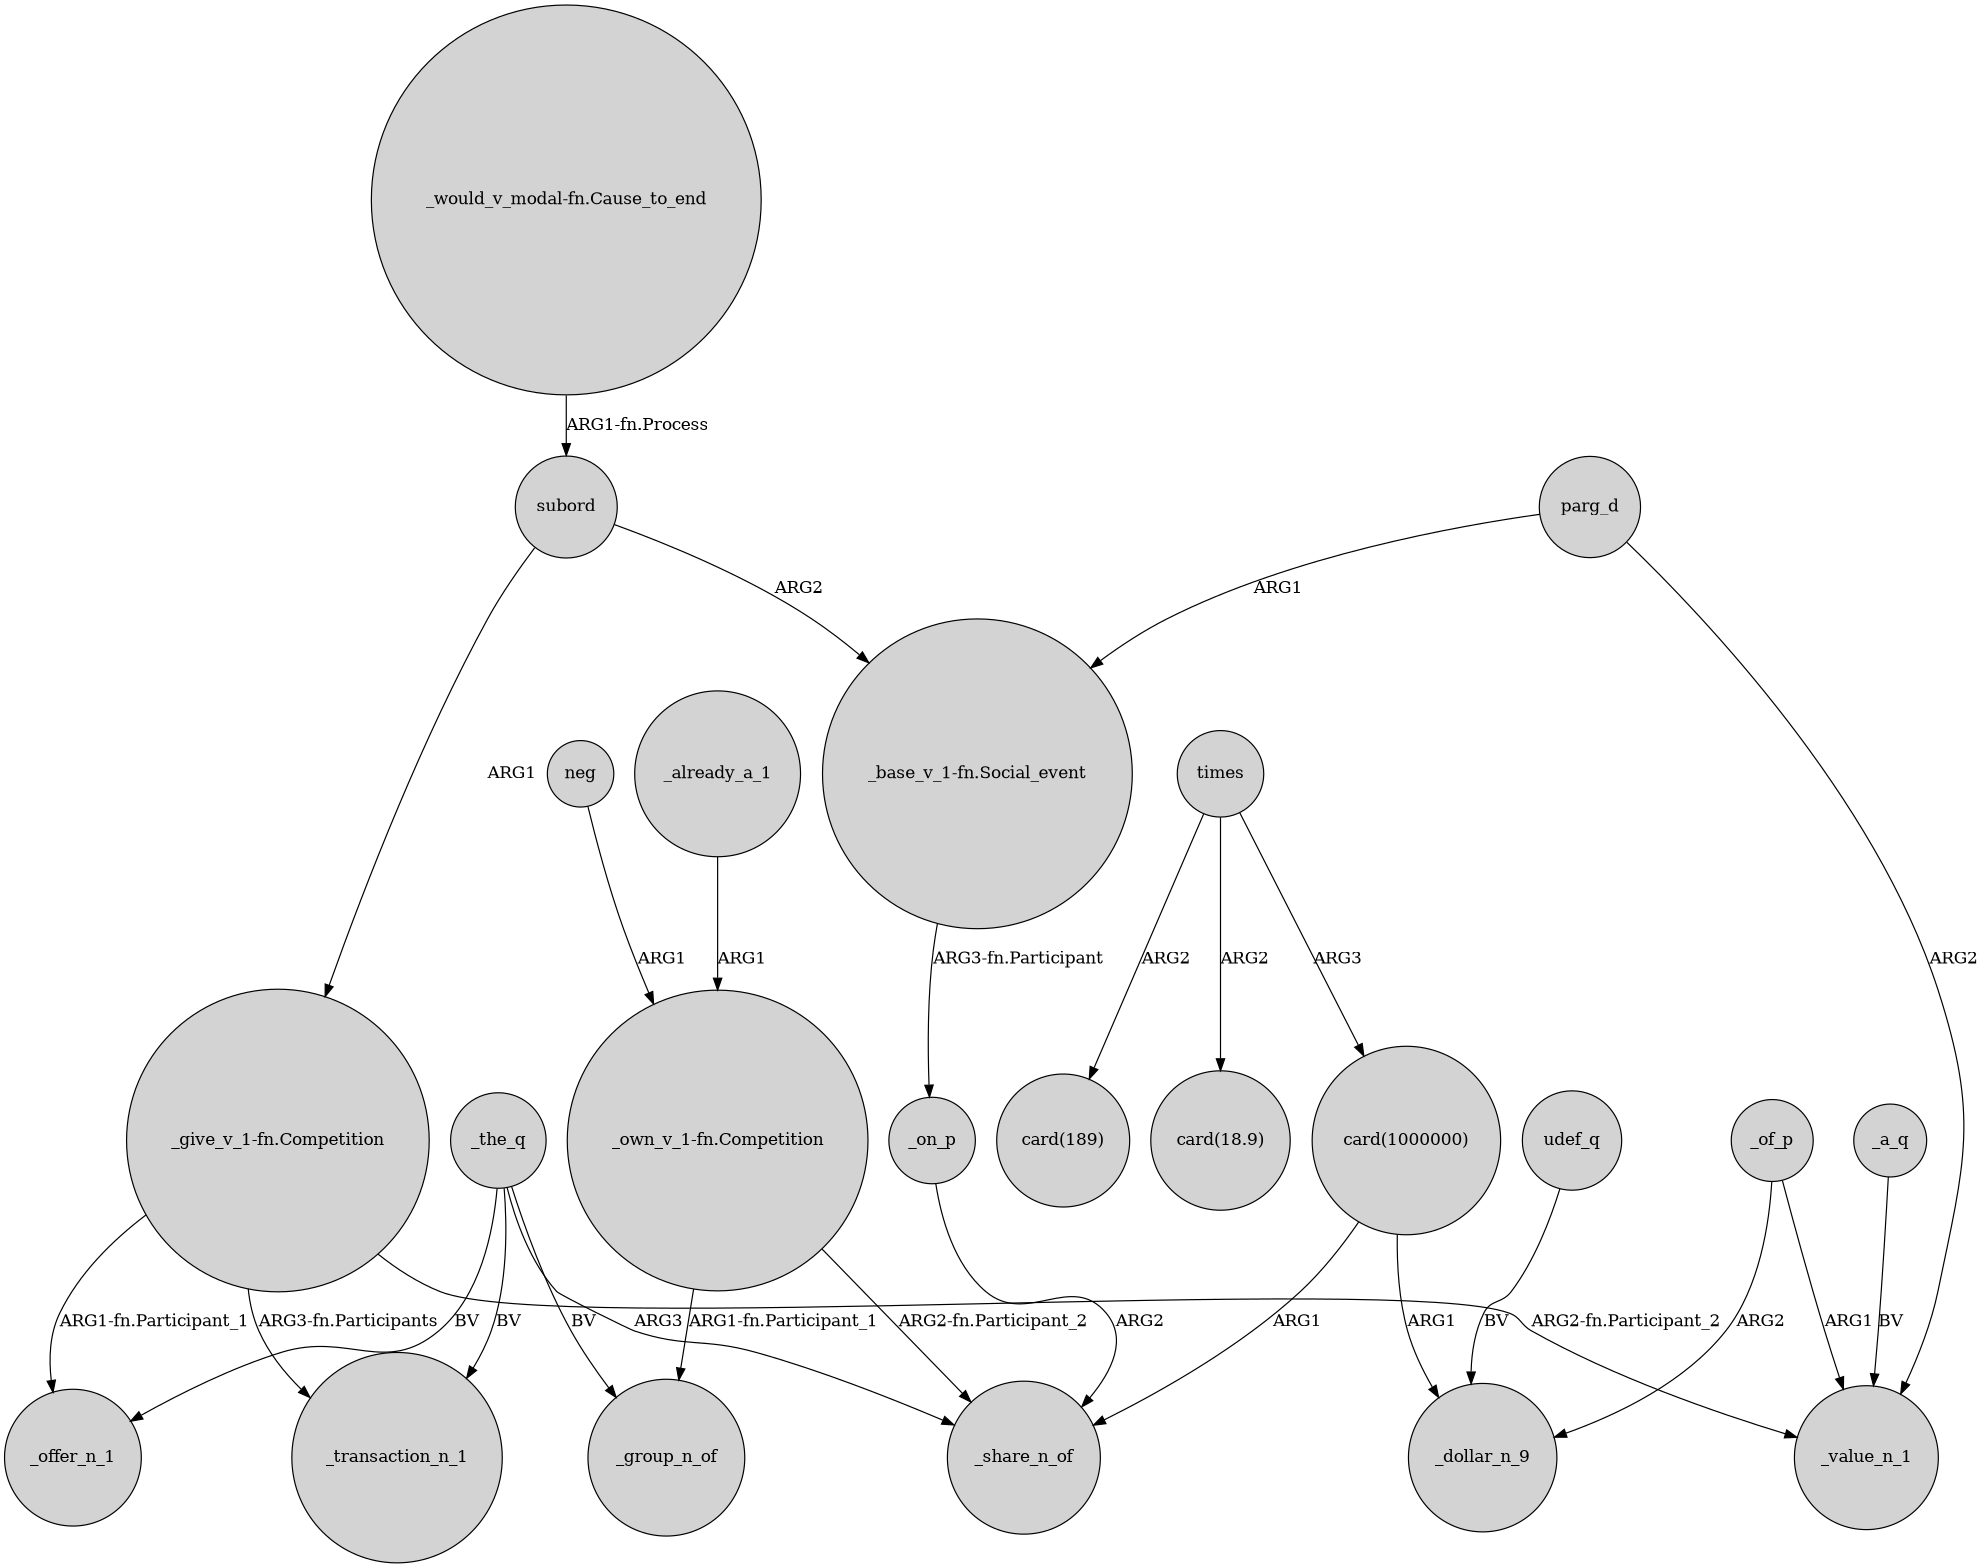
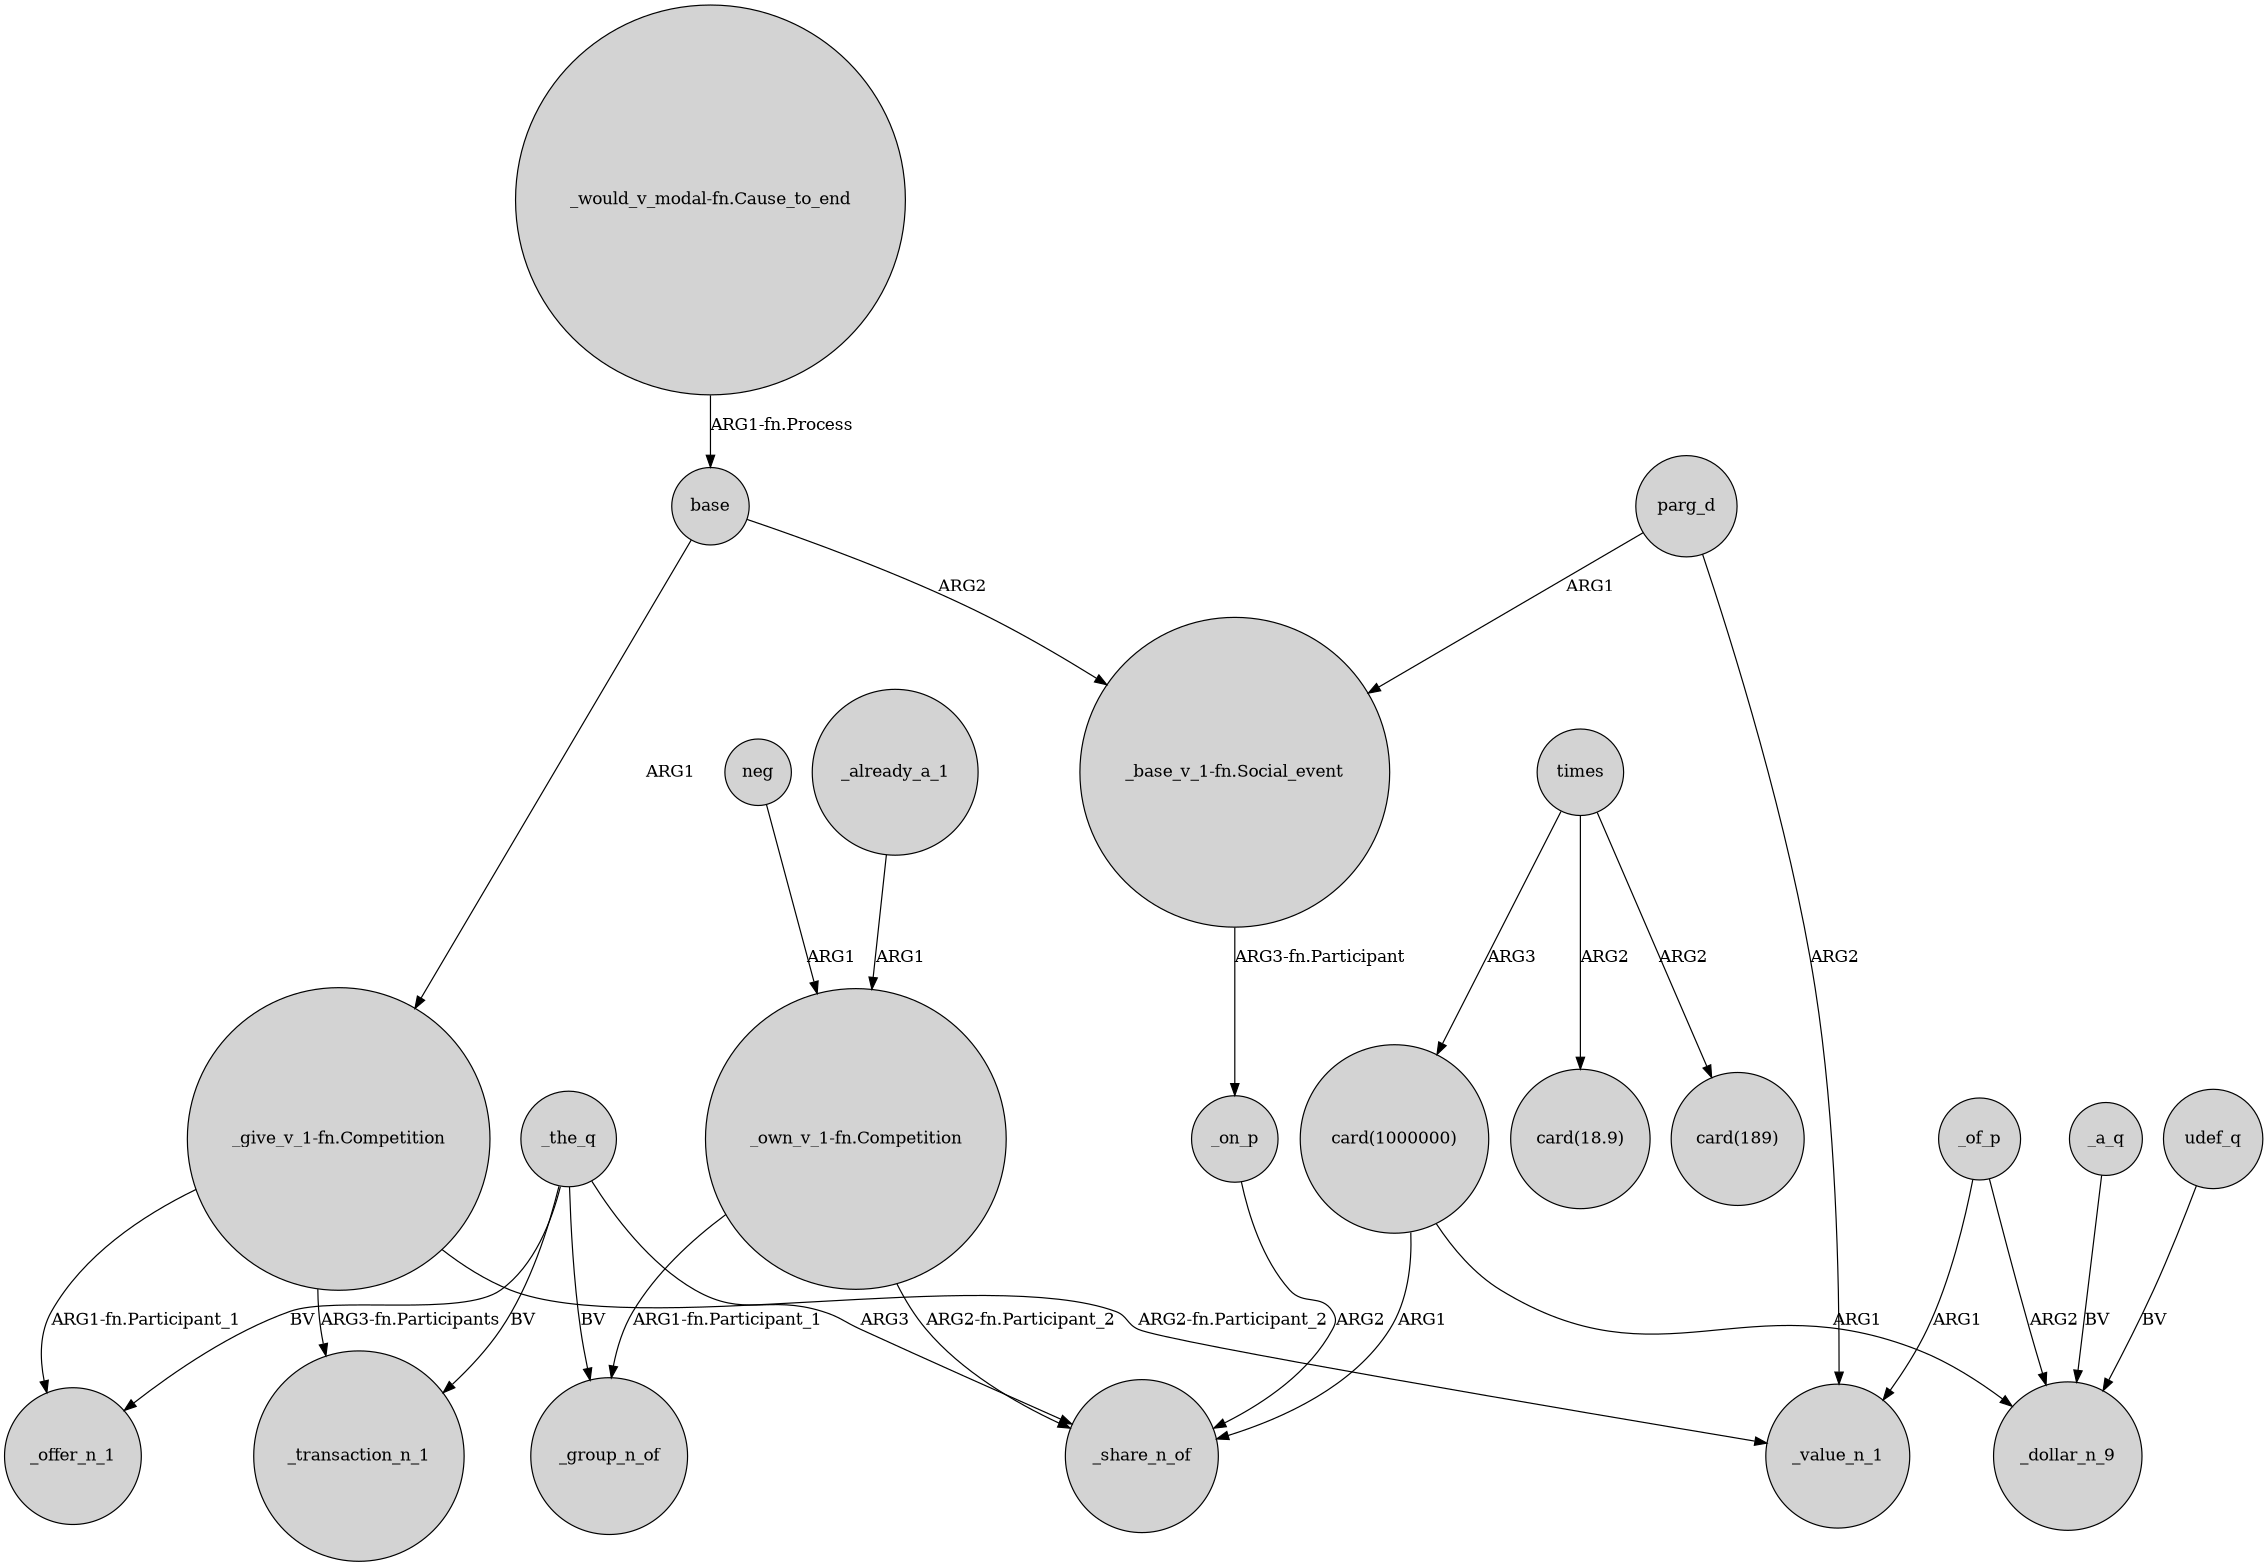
node "subord": label "subord" -> "base"
edge "_a_q" -> "_value_n_1": now "_a_q" -> "_dollar_n_9"
